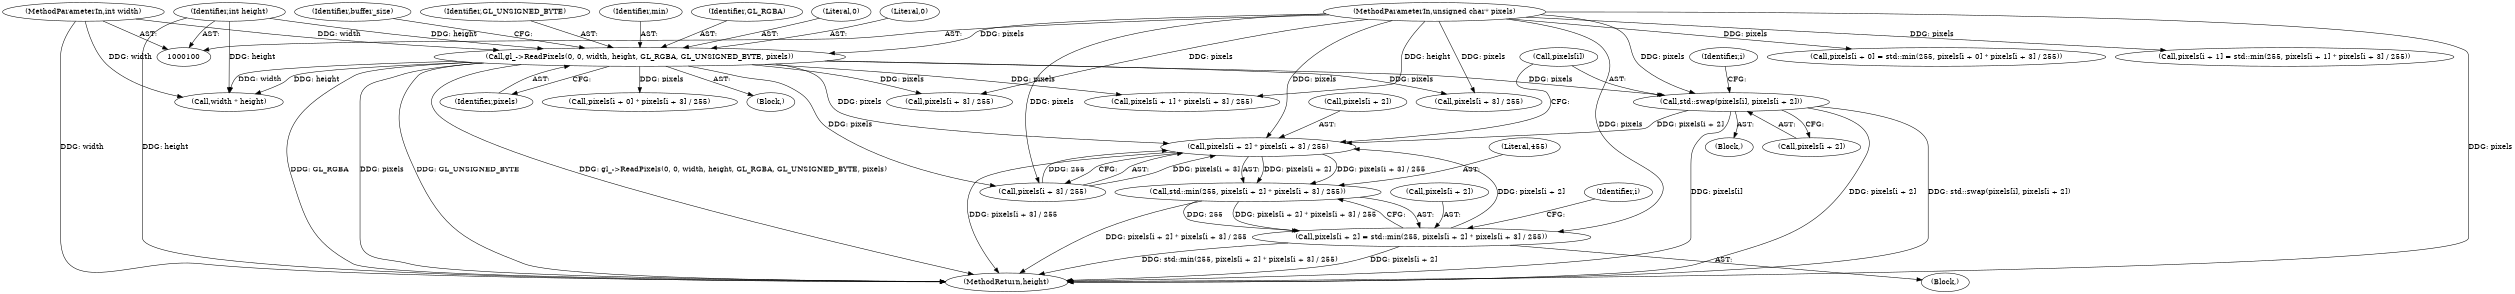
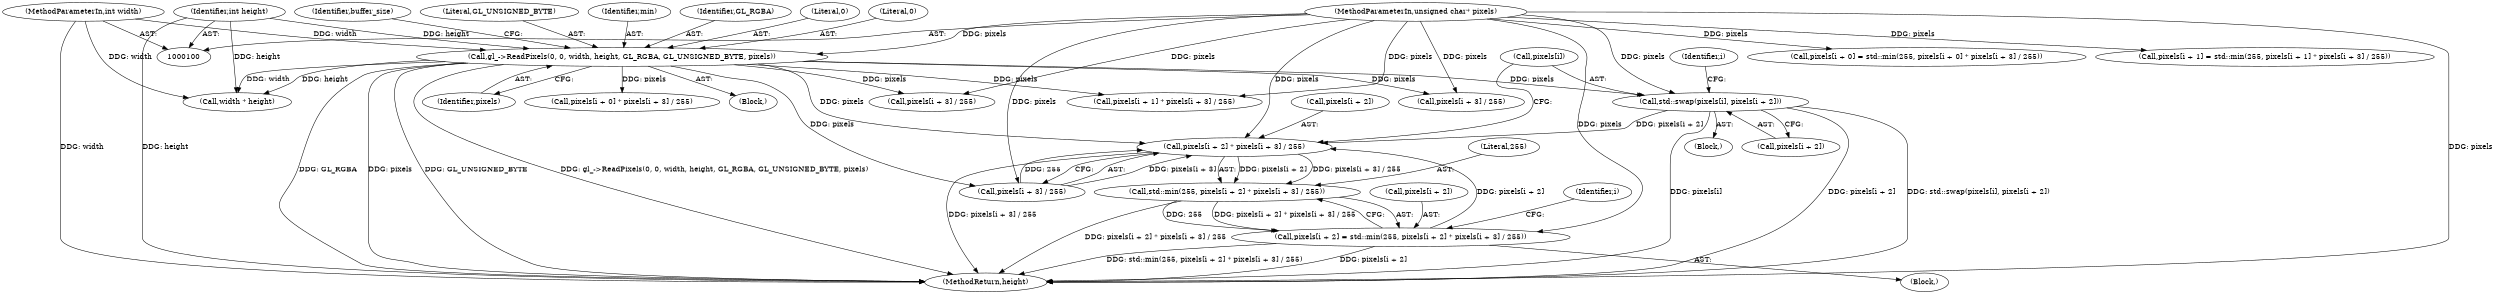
node "(Identifier,GL_UNSIGNED_BYTE)": label "(Identifier,GL_UNSIGNED_BYTE)" -> "(Literal,GL_UNSIGNED_BYTE)"
edge "(MethodParameterIn,unsigned char* pixels)" -> "(Call,pixels[i + 1] * pixels[i + 3] / 255)": label "DDG: height" -> "DDG: pixels"
node "(Literal,455)": label "(Literal,455)" -> "(Literal,255)"
